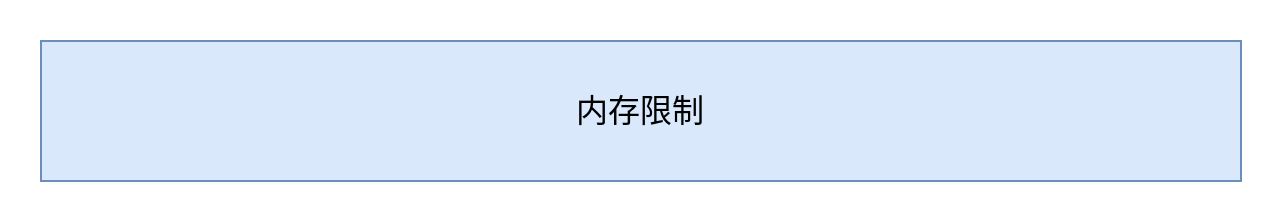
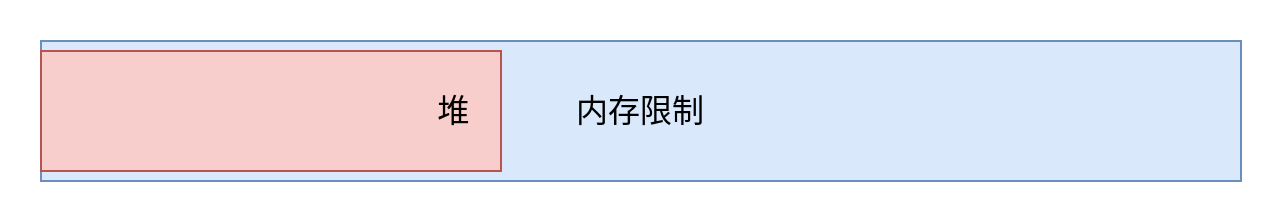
node "堆": added
